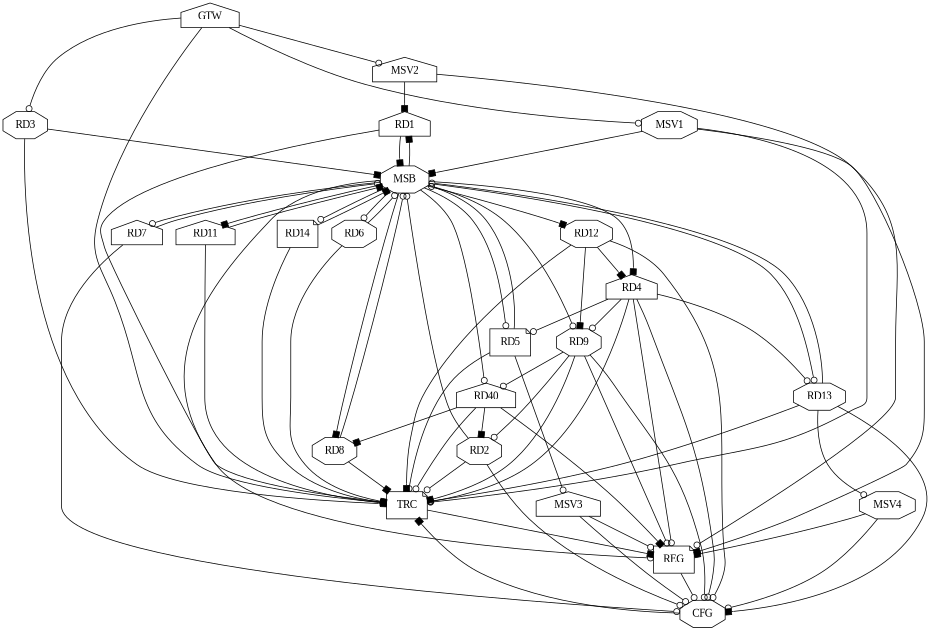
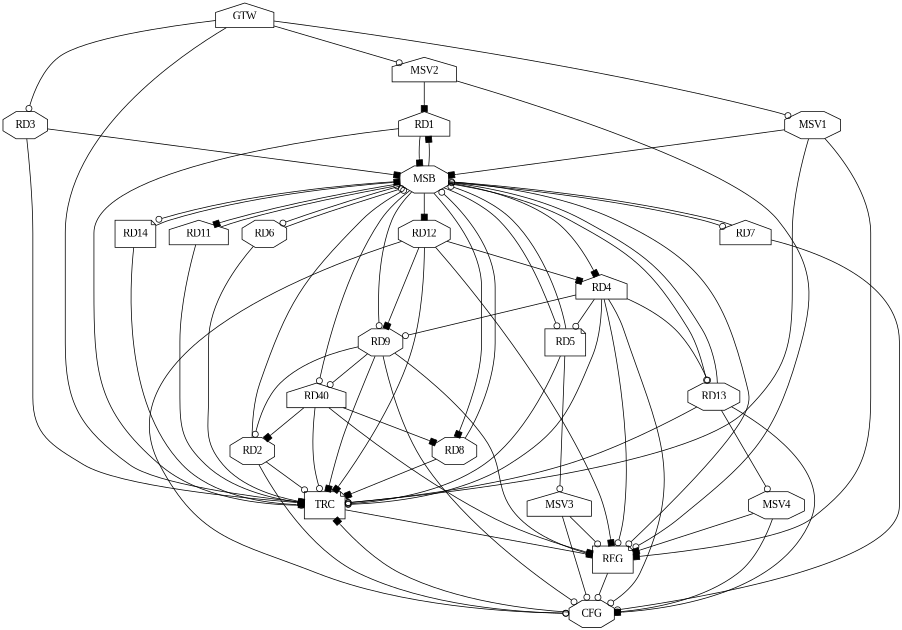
edge "RD11" -> "MSB": arrowhead box -> odot
edge "RD12" -> "REG": added
